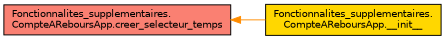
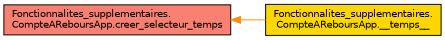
node "Fonctionnalites_supplementaires. CompteAReboursApp.__init__": label "Fonctionnalites_supplementaires. CompteAReboursApp.__init__" -> "Fonctionnalites_supplementaires. CompteAReboursApp.__temps__"
